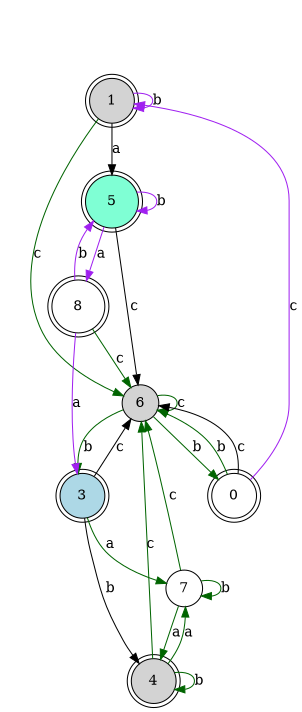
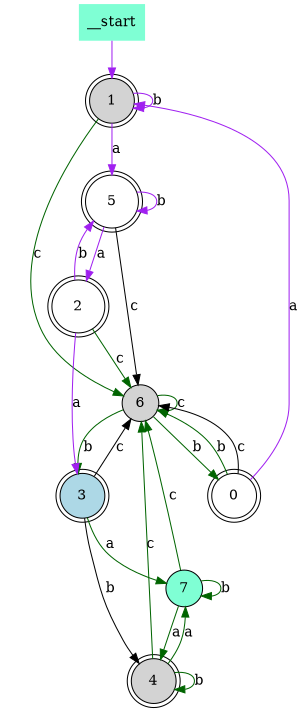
node "__start": added
edge "1" -> "5": color black -> purple
node "5": fillcolor aquamarine -> white
node "8": label "8" -> "2"
edge "0" -> "1": label "c" -> "a"
node "7": fillcolor white -> aquamarine
